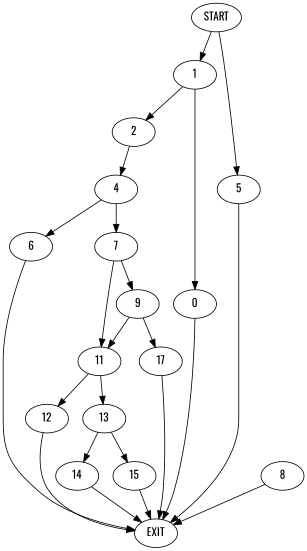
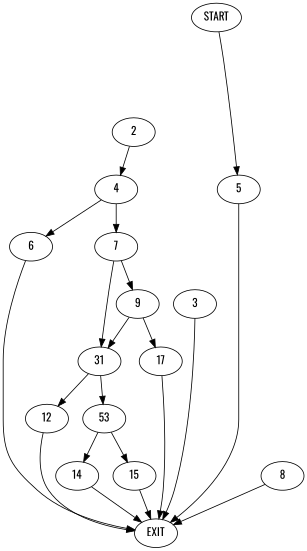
node "1": removed
node "0": label "0" -> "3"
node "11": label "11" -> "31"
node "13": label "13" -> "53"
